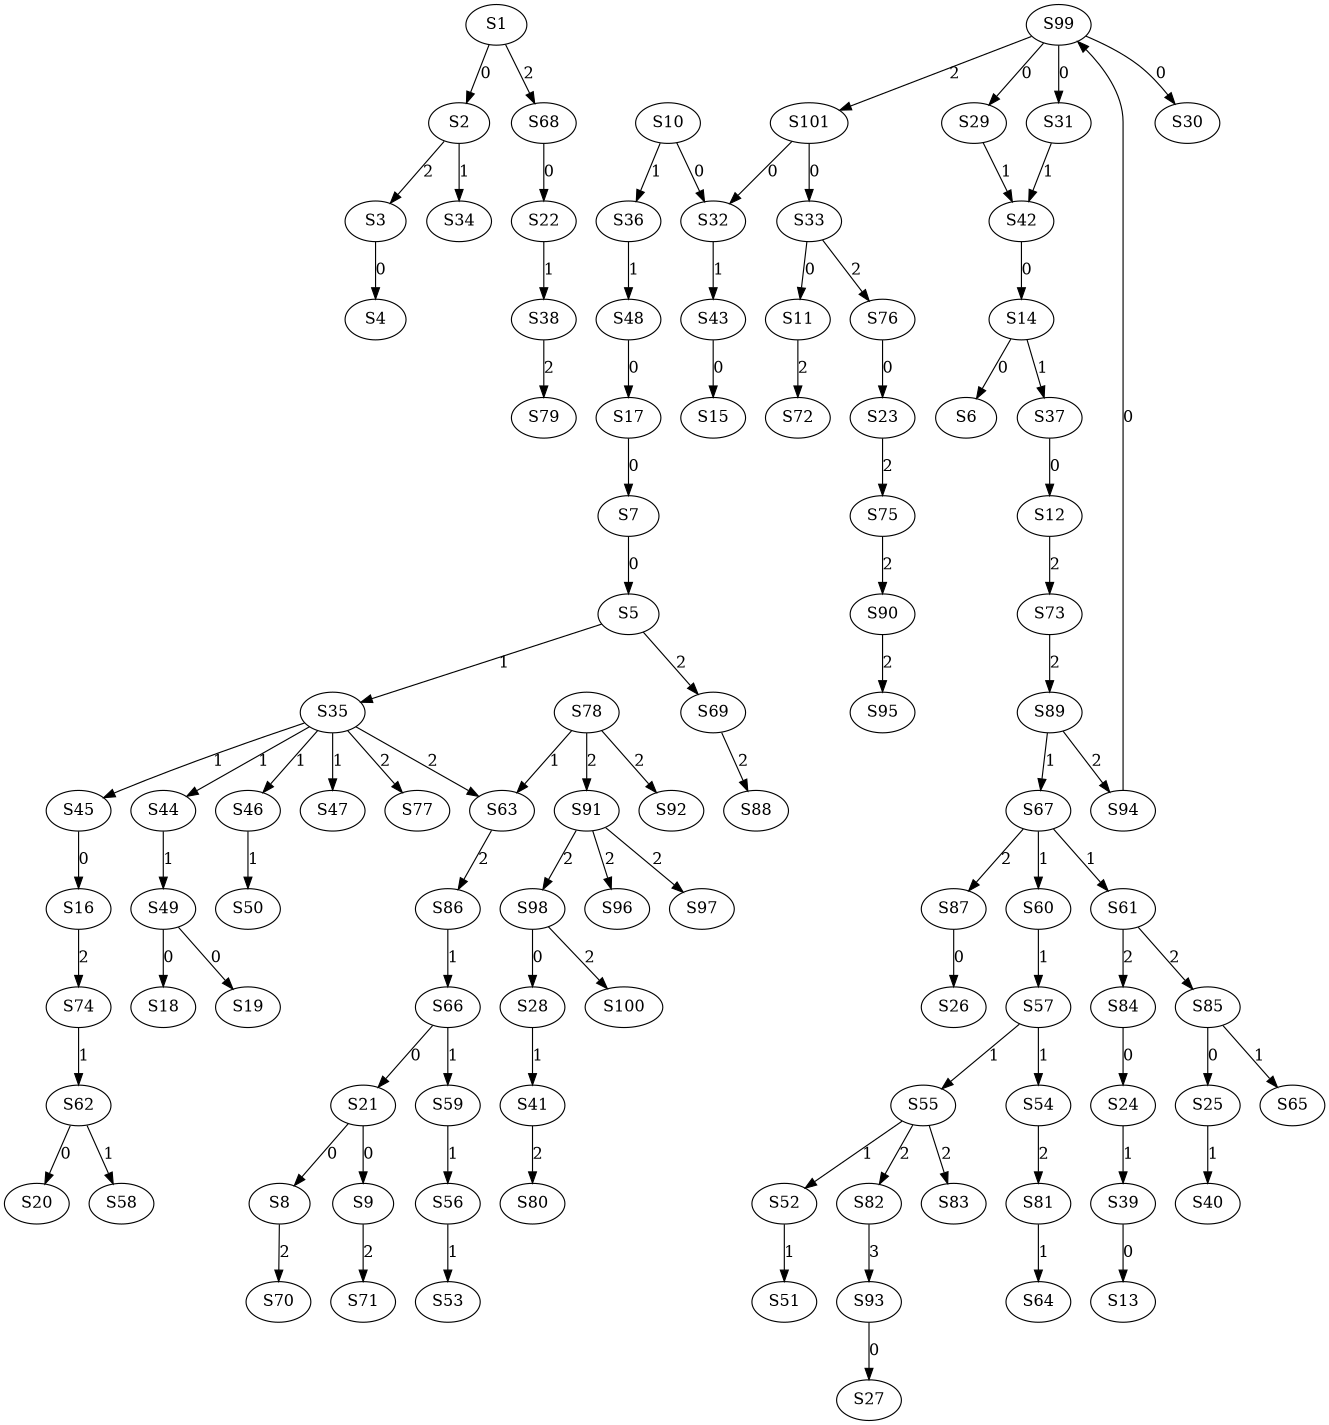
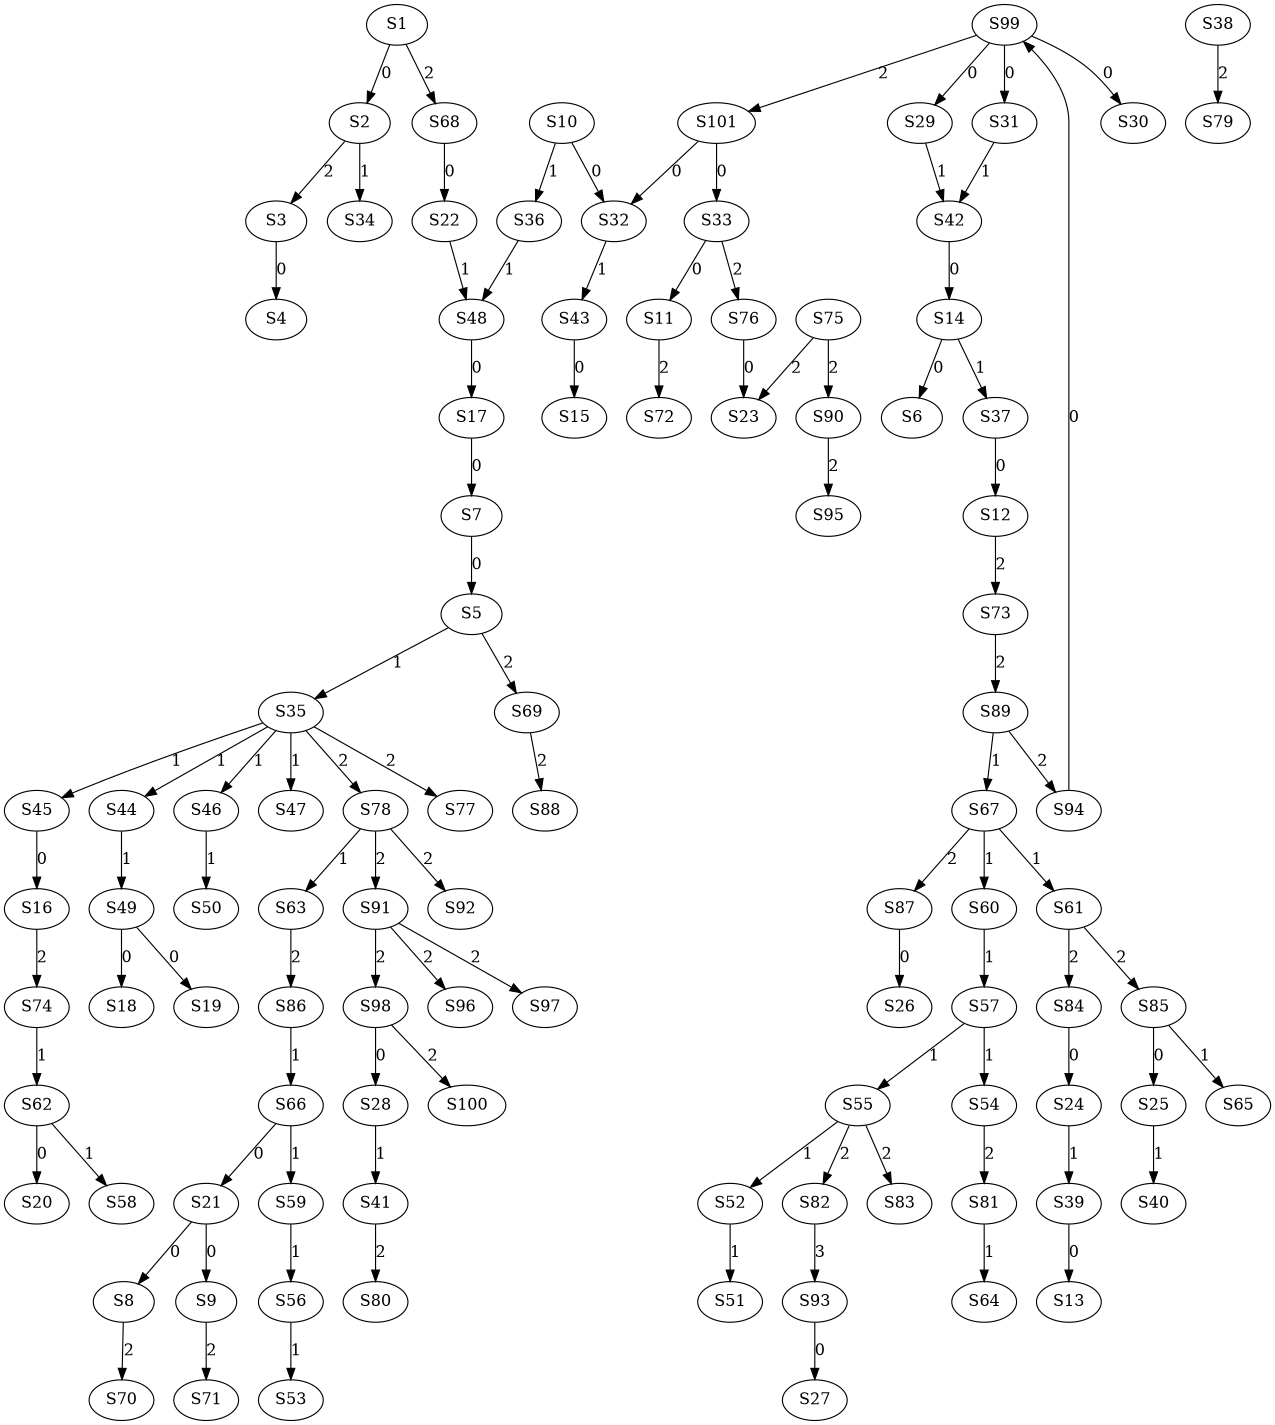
edge "S22" -> "S38": now "S22" -> "S48"
edge "S23" -> "S75": reversed
edge "S35" -> "S63": now "S35" -> "S78"
